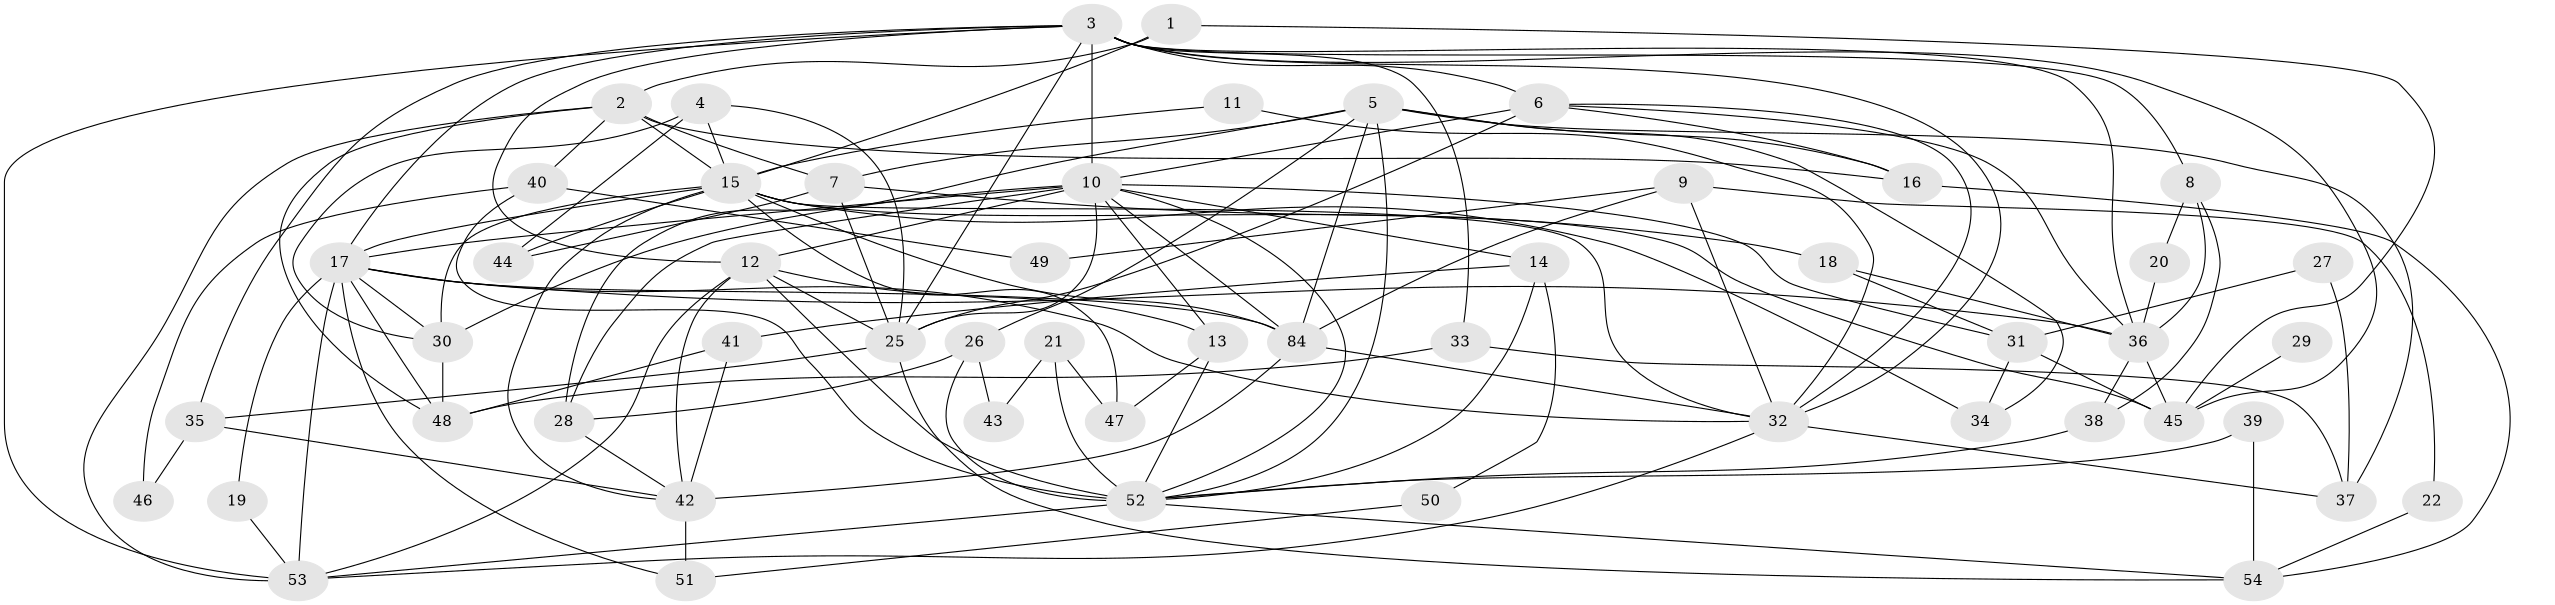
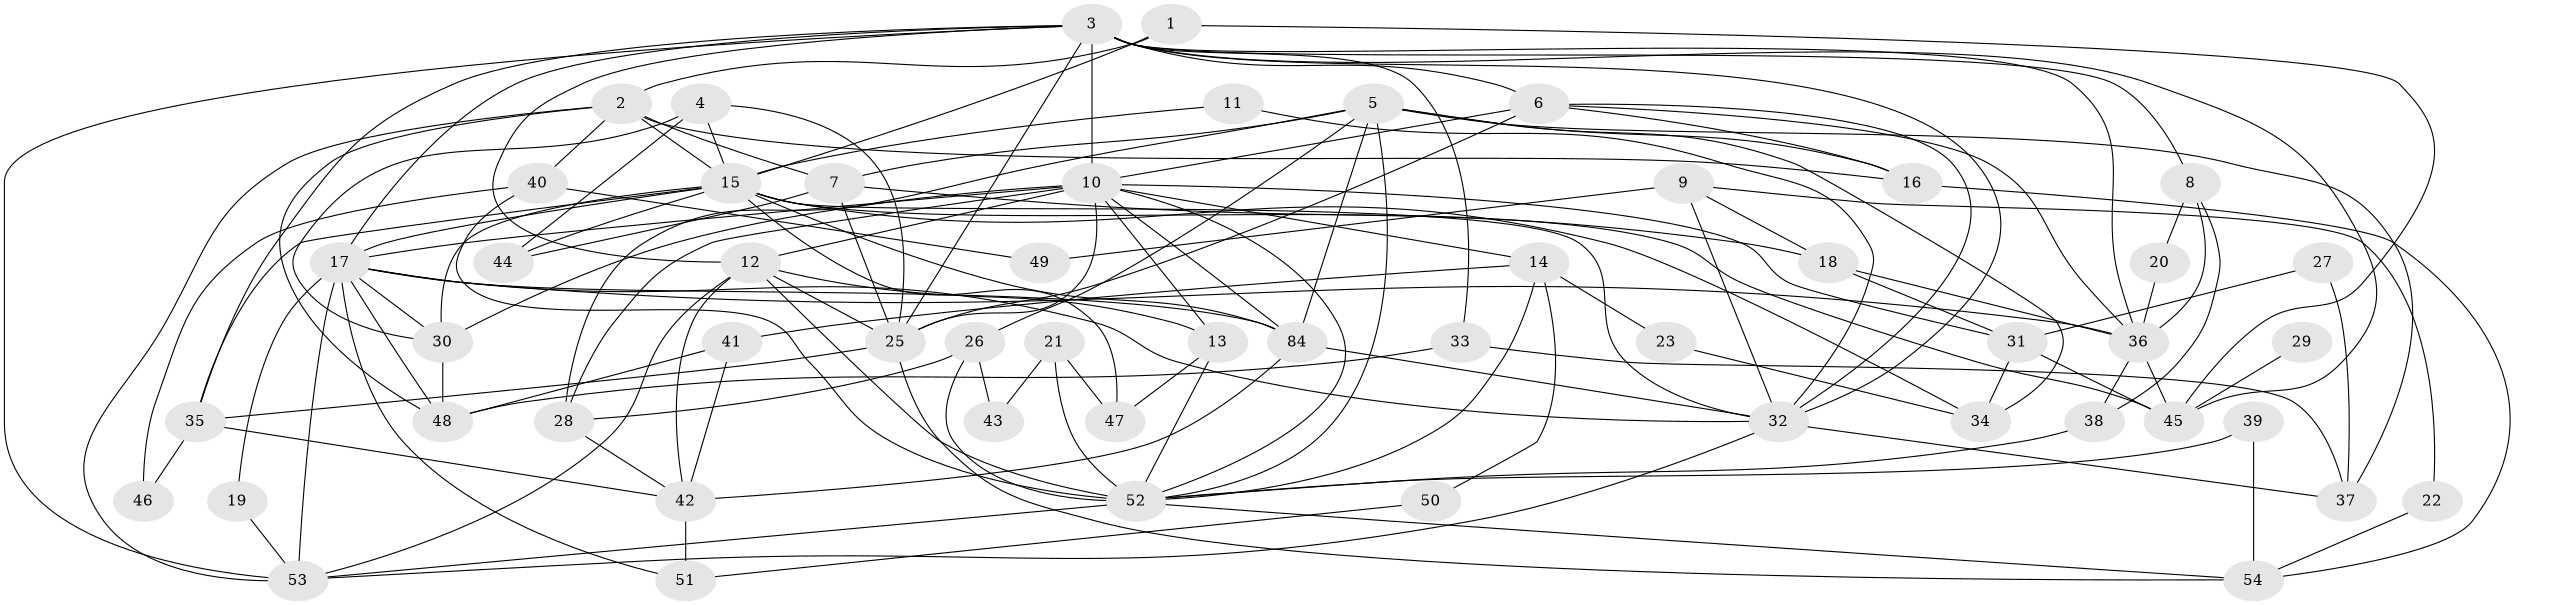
edge "9" -- "84": now "9" -- "18"
node "23": added
edge "15" -- "42": now "15" -- "35"
